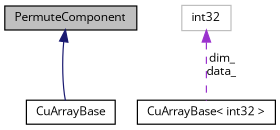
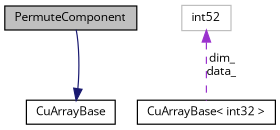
node "int32": label "int32" -> "int52"
edge "CuArrayBase" -> "PermuteComponent": reversed
